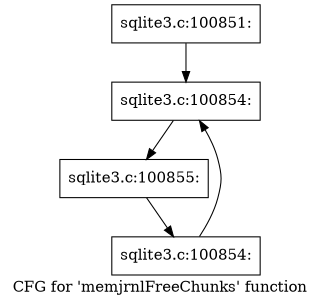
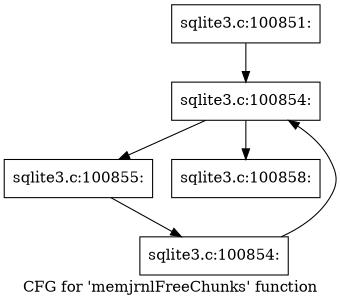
node "sqlite3.c:100858:": added
